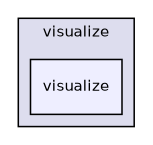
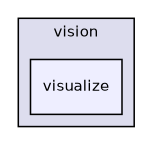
cluster "visualize": label "visualize" -> "vision"
